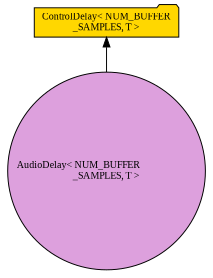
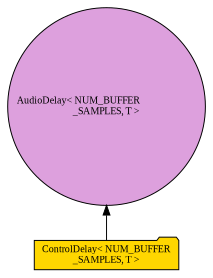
edge "AudioDelay< NUM_BUFFER _SAMPLES, T >" -> "ControlDelay< NUM_BUFFER _SAMPLES, T >": reversed
